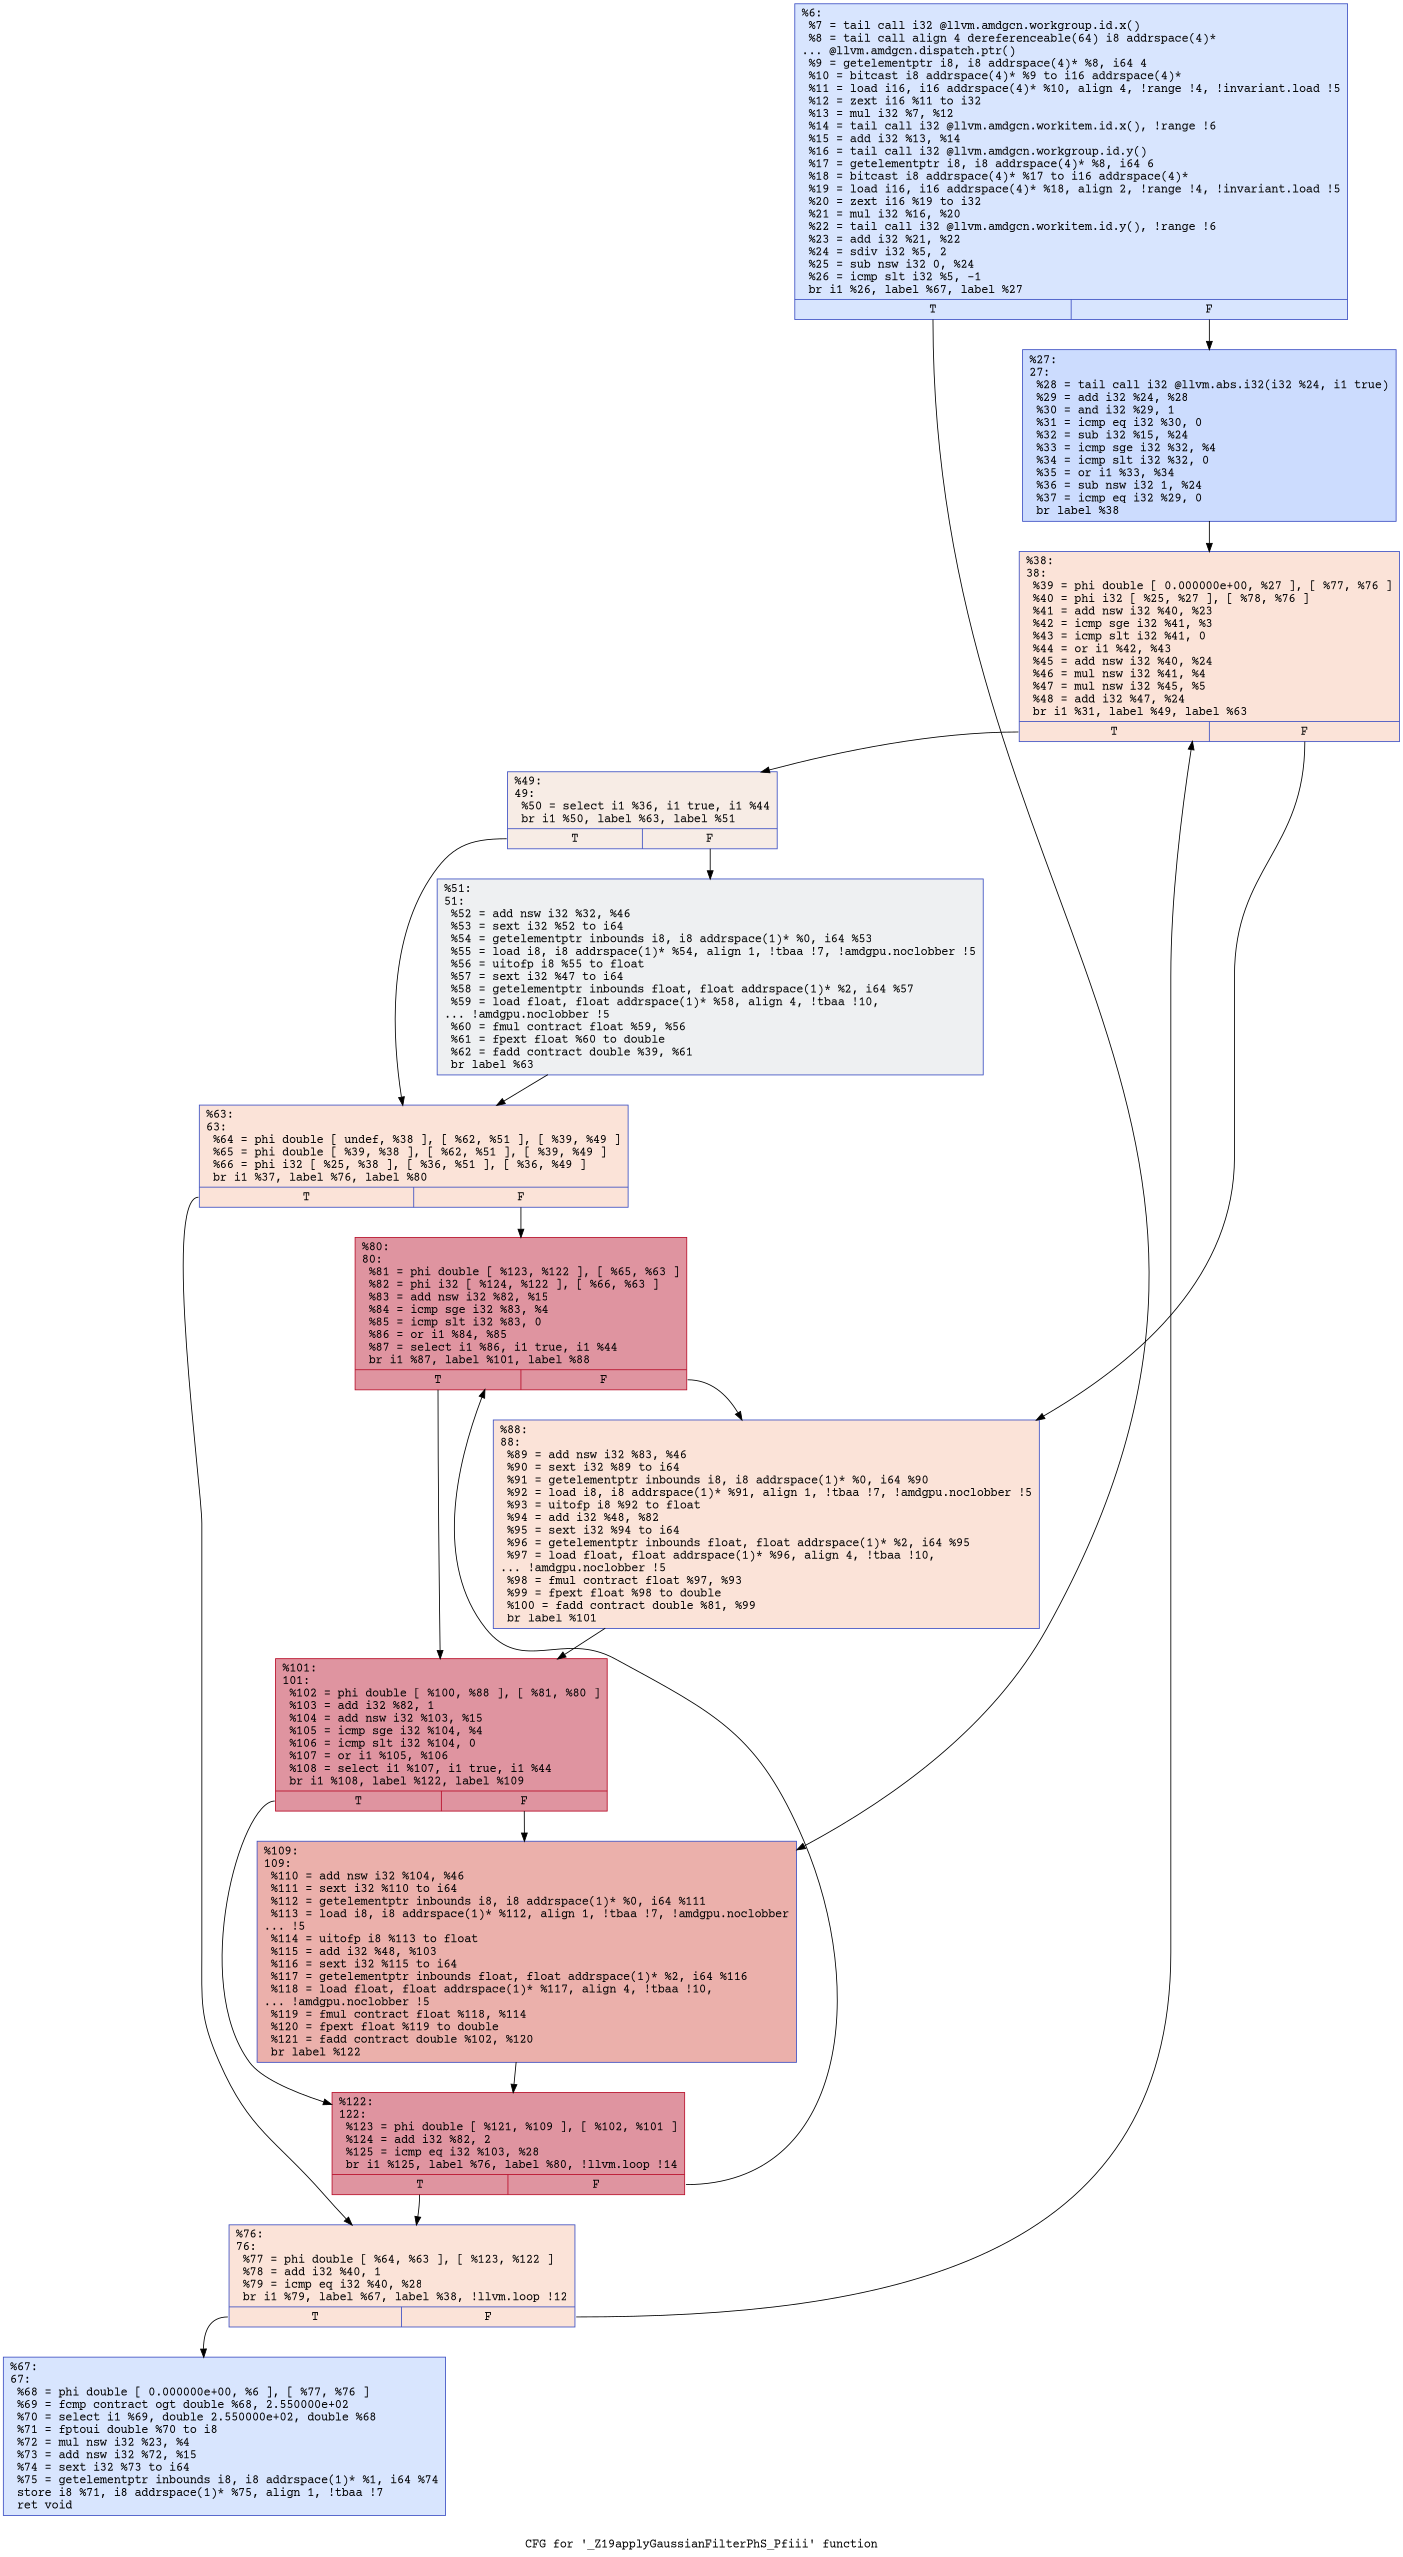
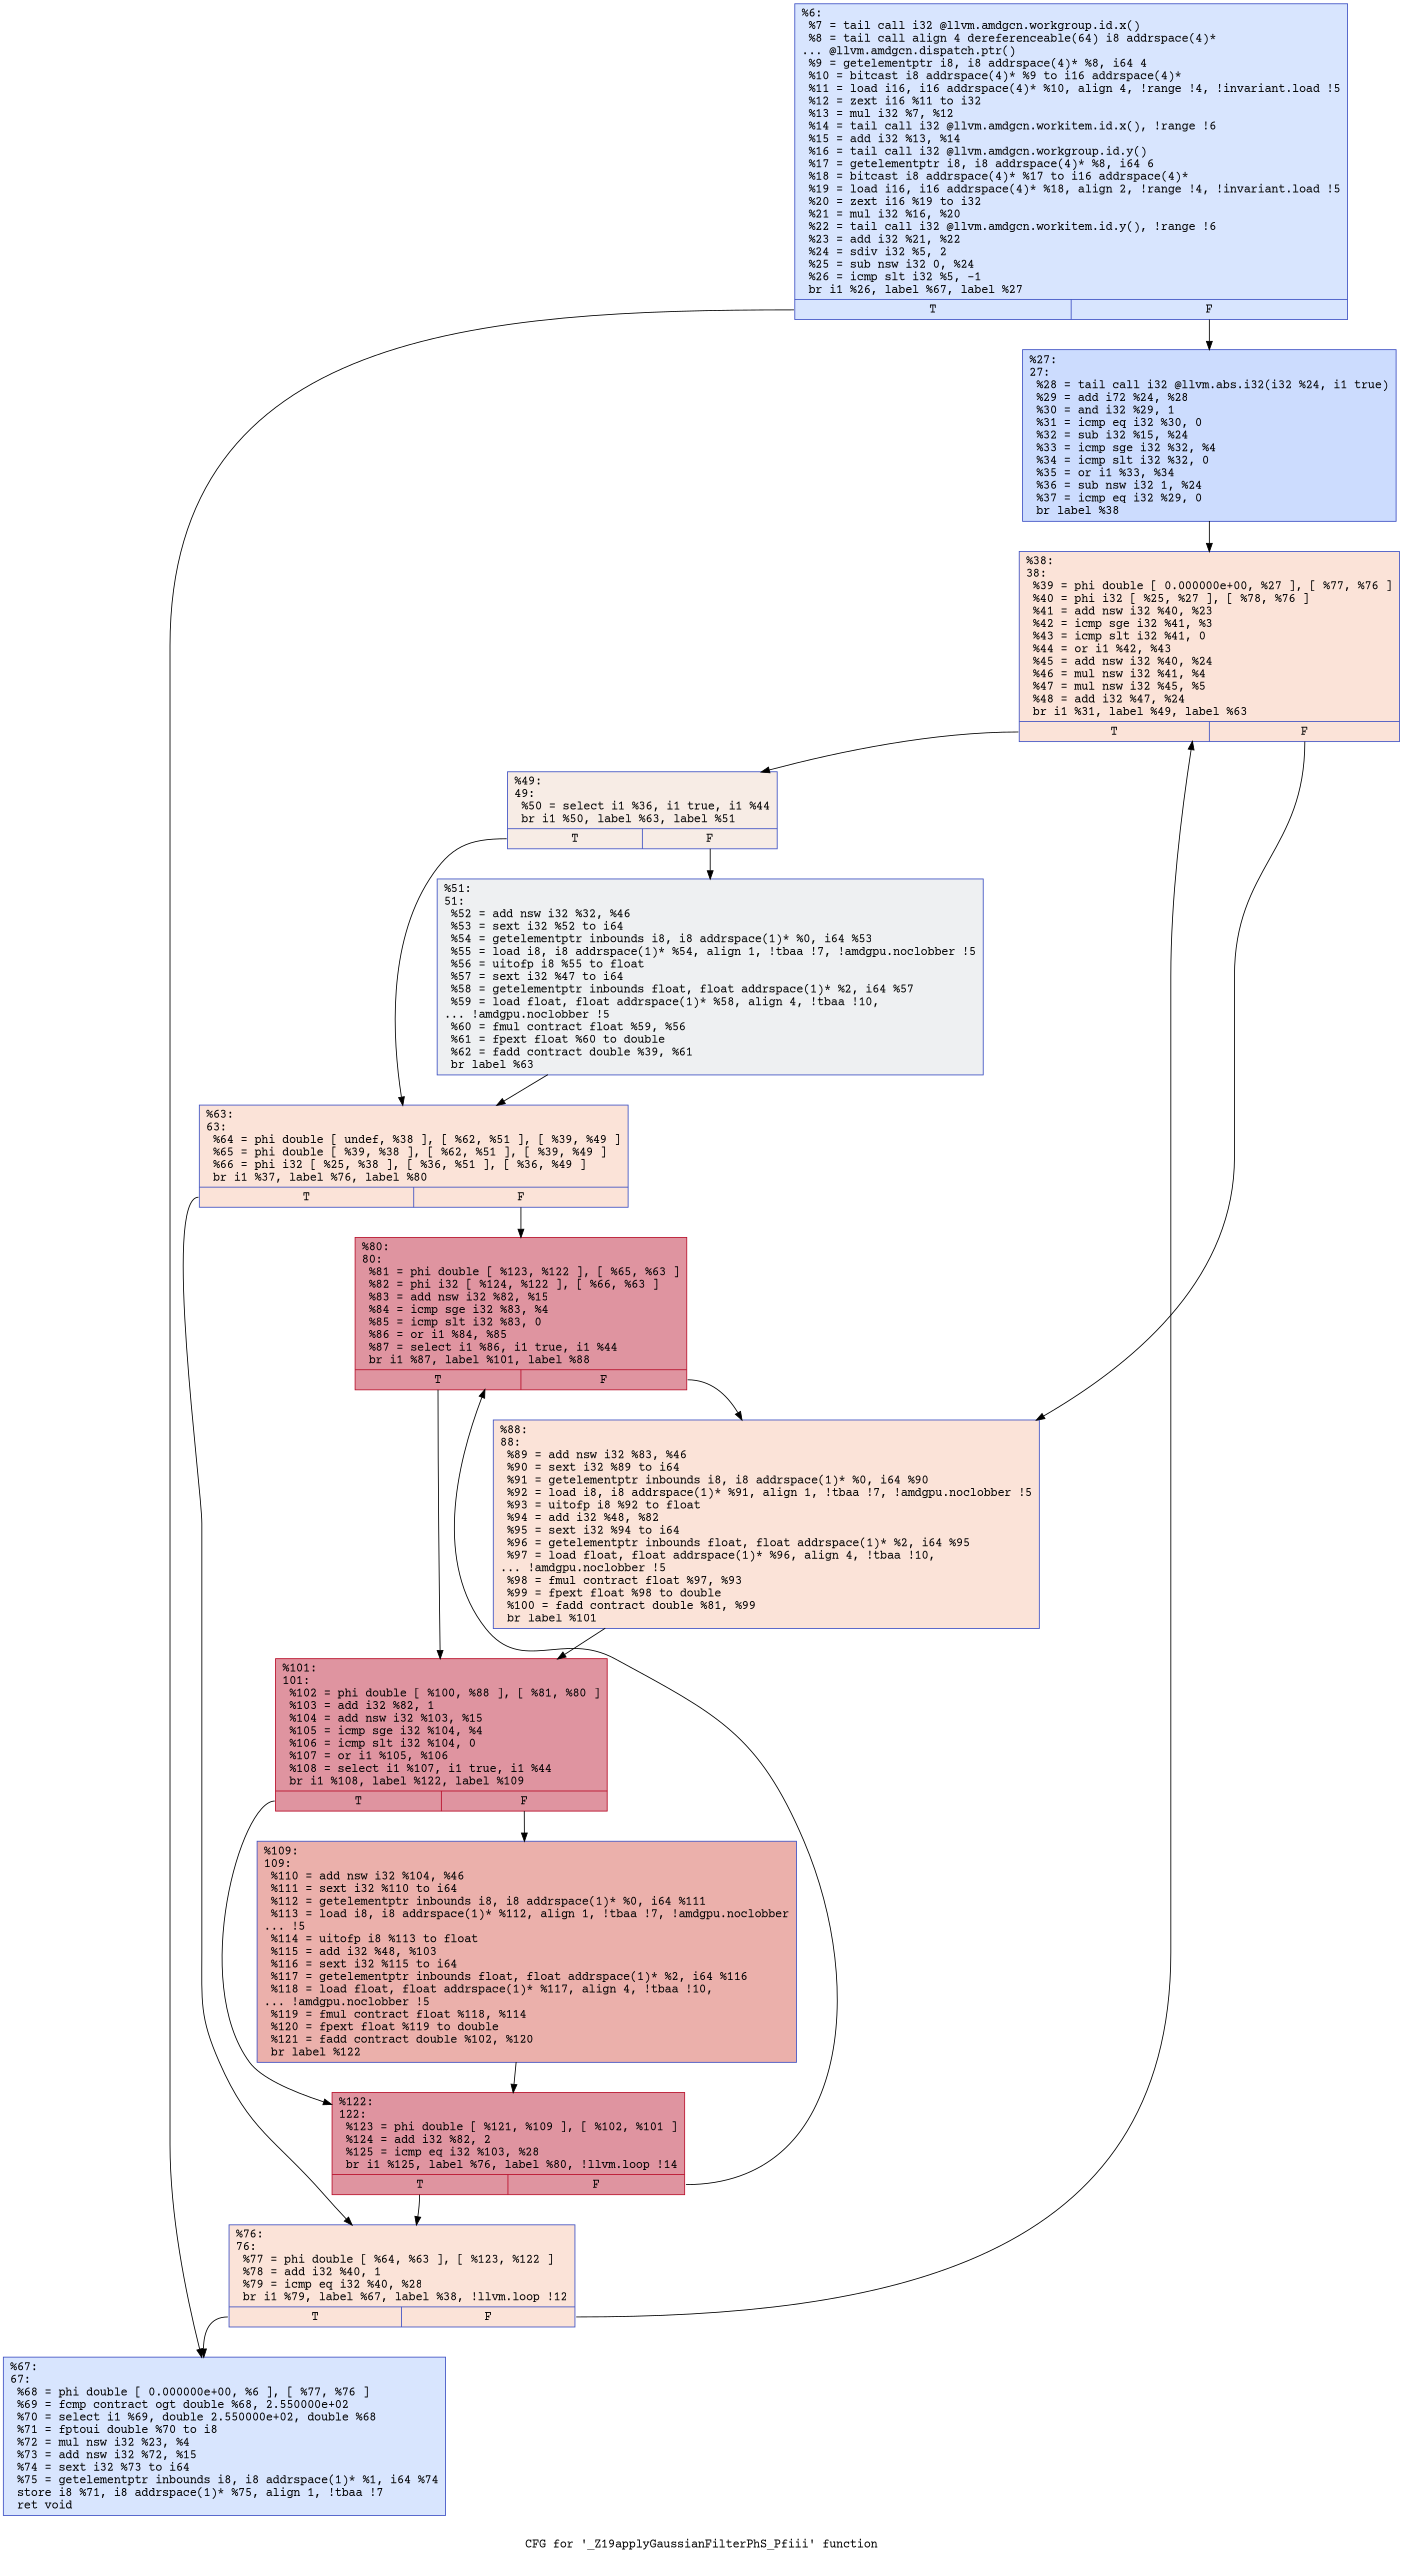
node "%27:": text "%29 = add i32 %24, %28" -> "%29 = add i72 %24, %28"
edge "%6:" -> "%109:": now "%6:" -> "%67:"
